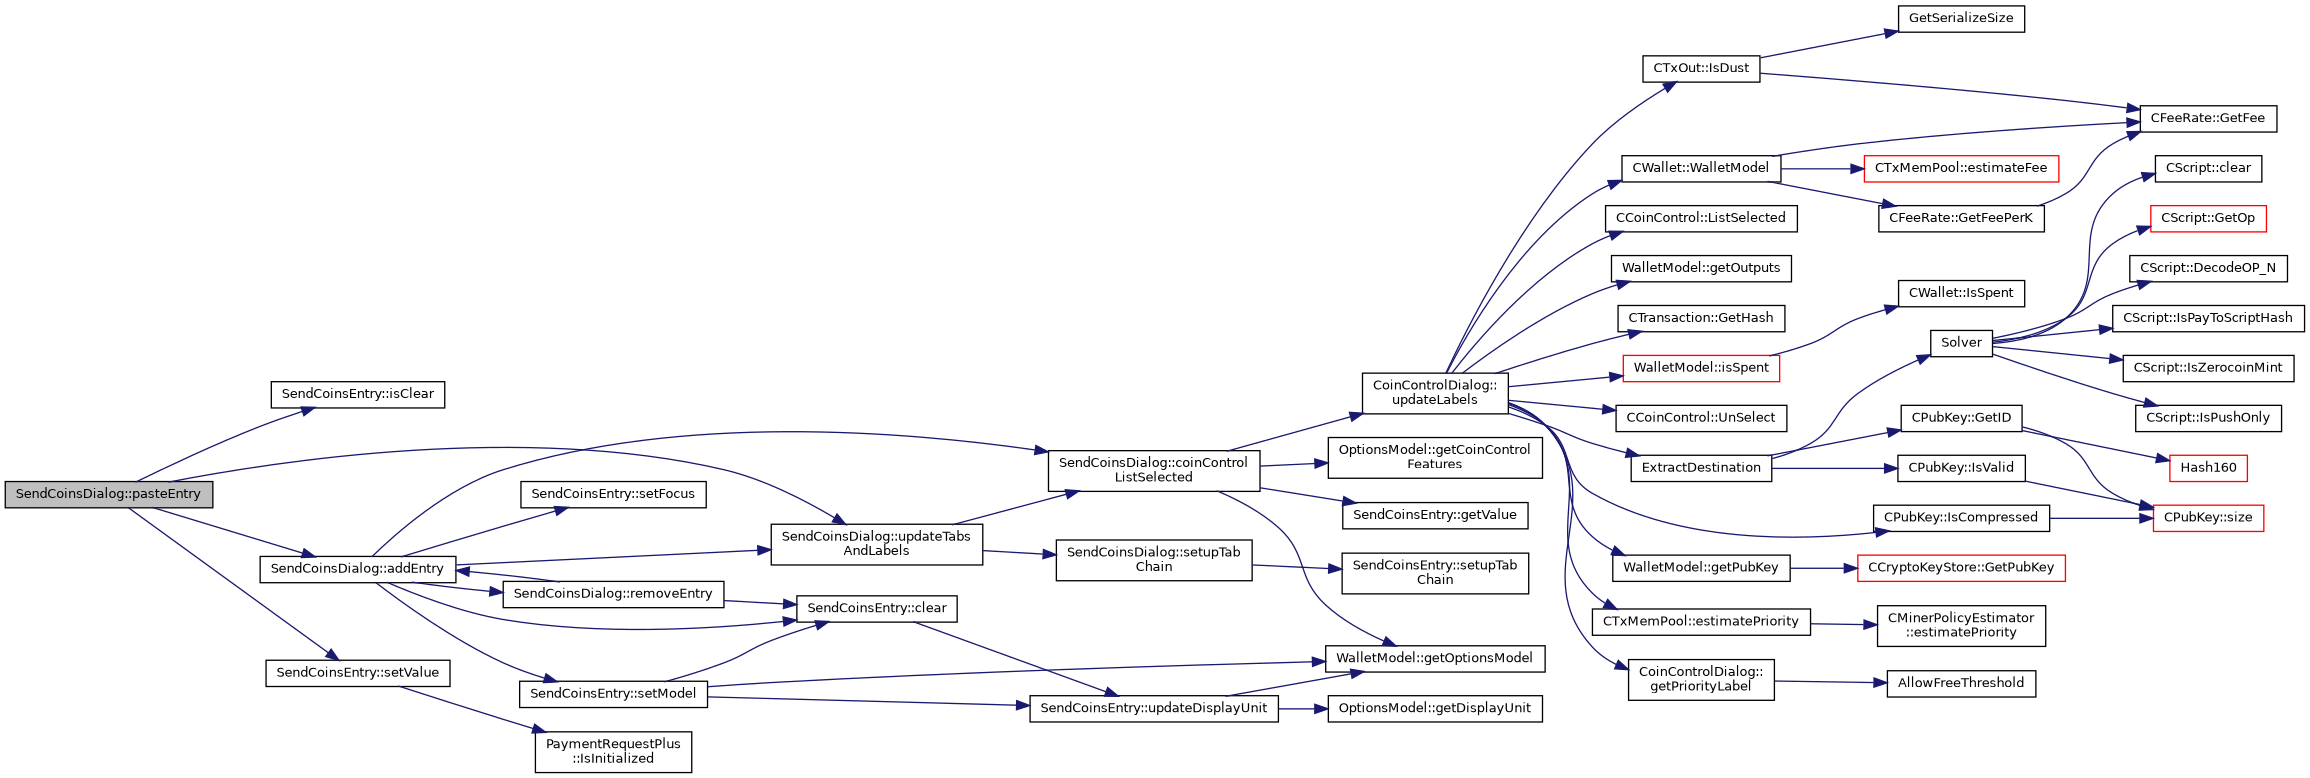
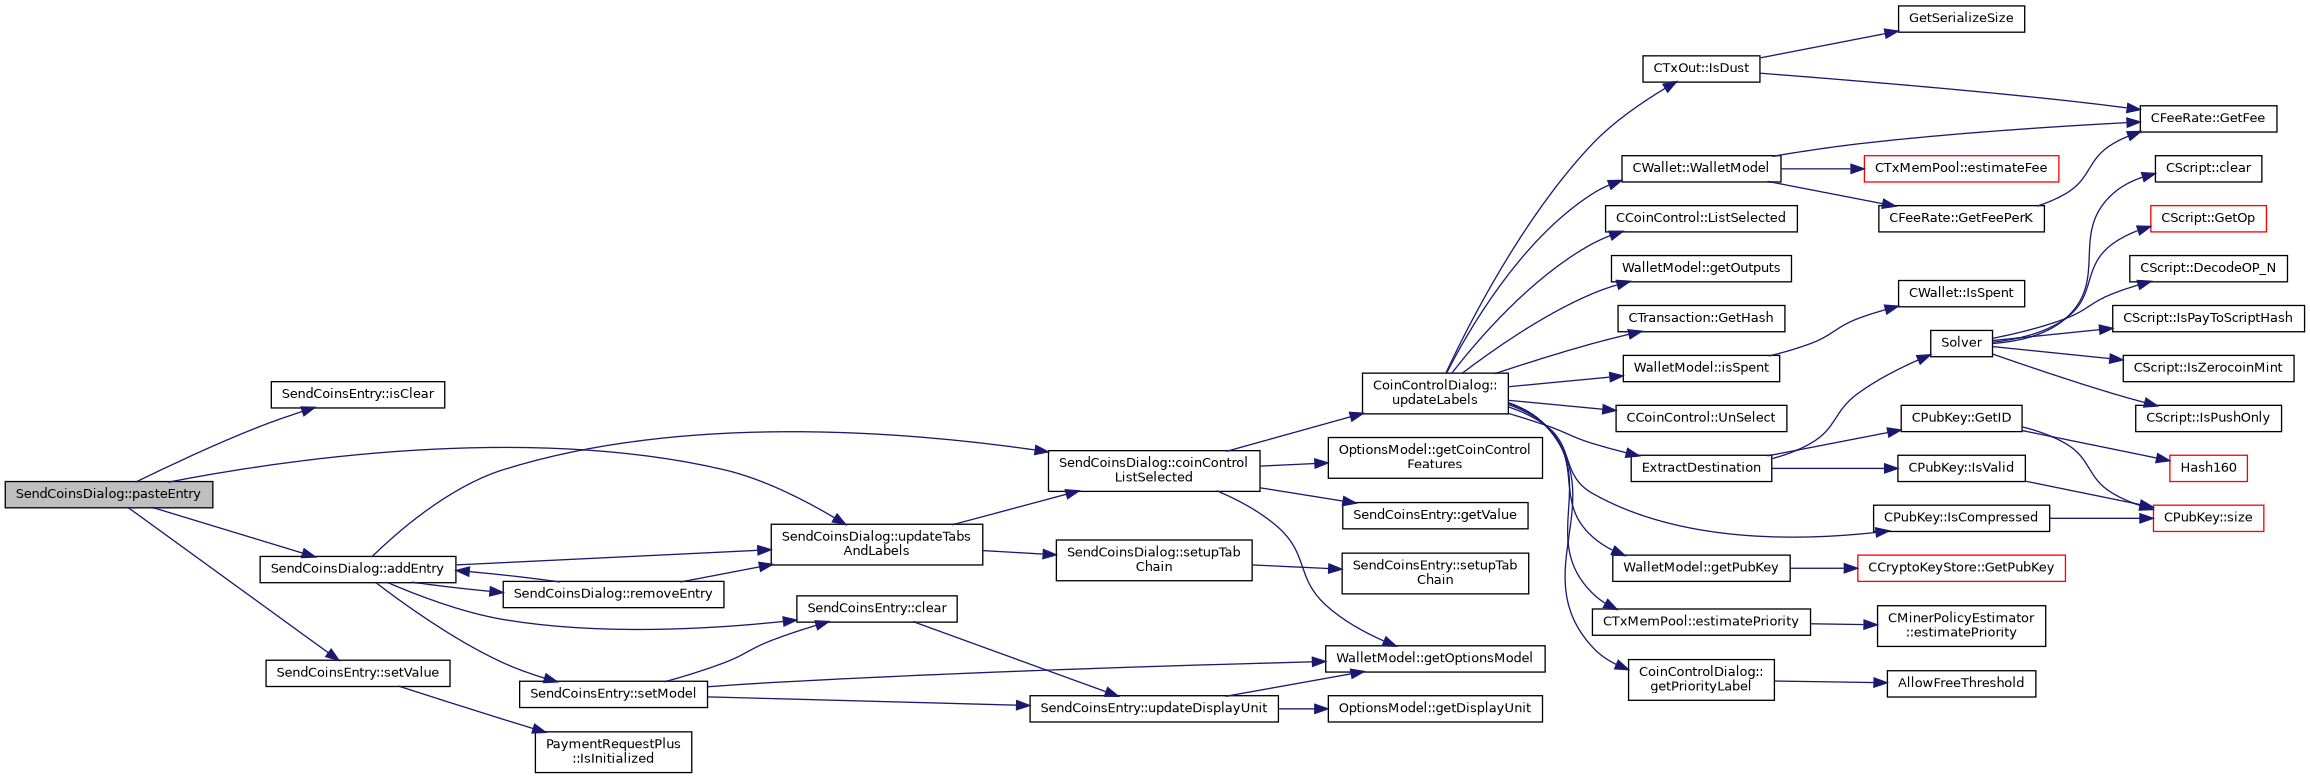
node "WalletModel::isSpent": color red -> black
node "SendCoinsEntry::setFocus": removed
edge "SendCoinsDialog::removeEntry" -> "SendCoinsEntry::clear": now "SendCoinsDialog::removeEntry" -> "SendCoinsDialog::updateTabs AndLabels"
